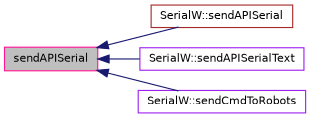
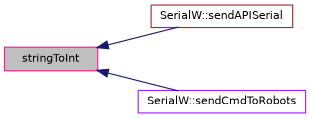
node "sendAPISerial": label "sendAPISerial" -> "stringToInt"
node "SerialW::sendAPISerialText": removed
